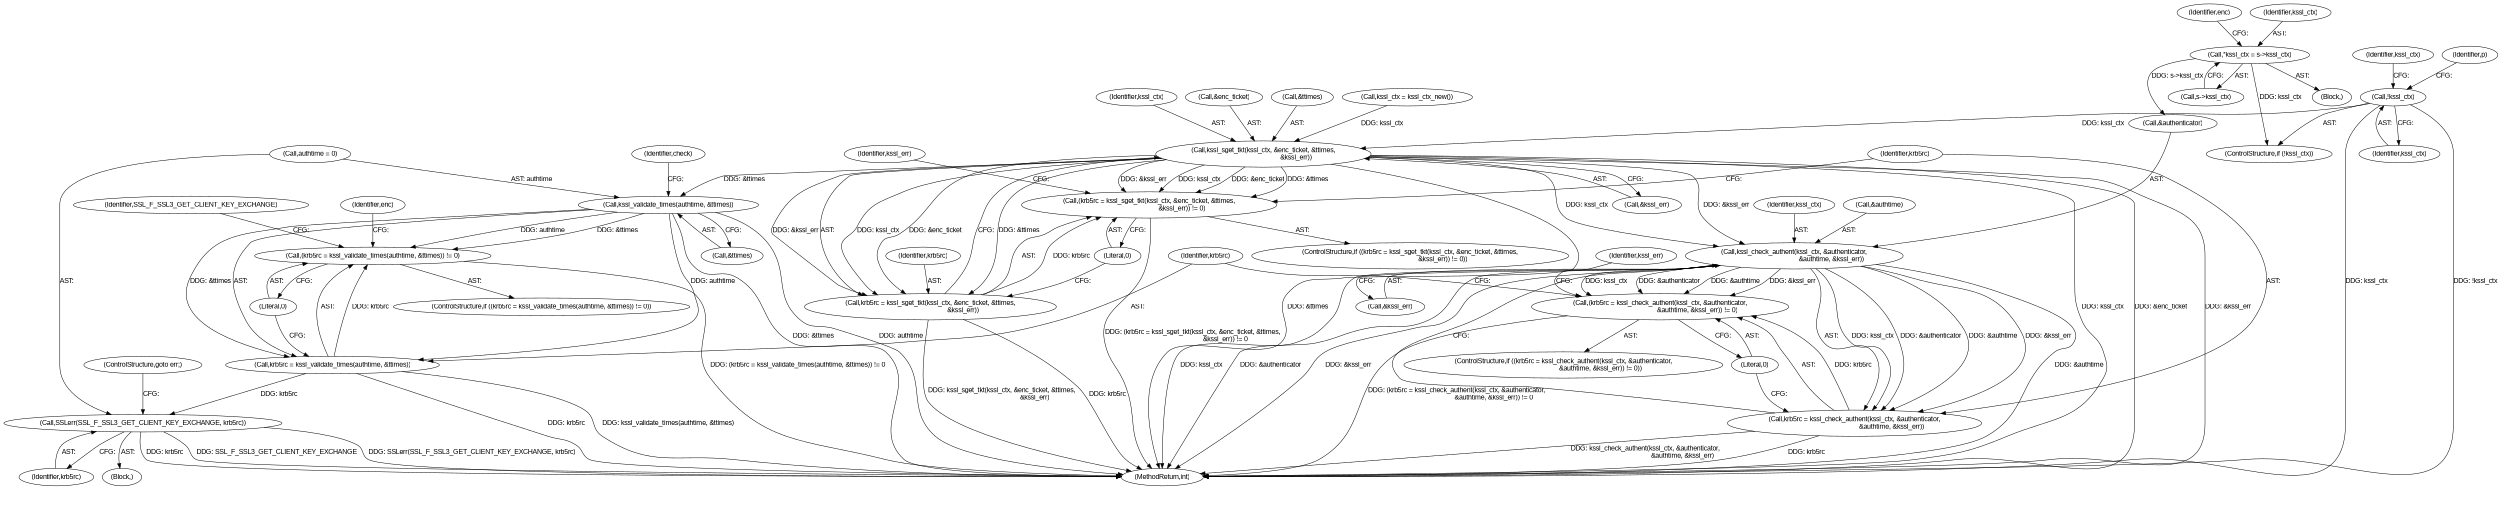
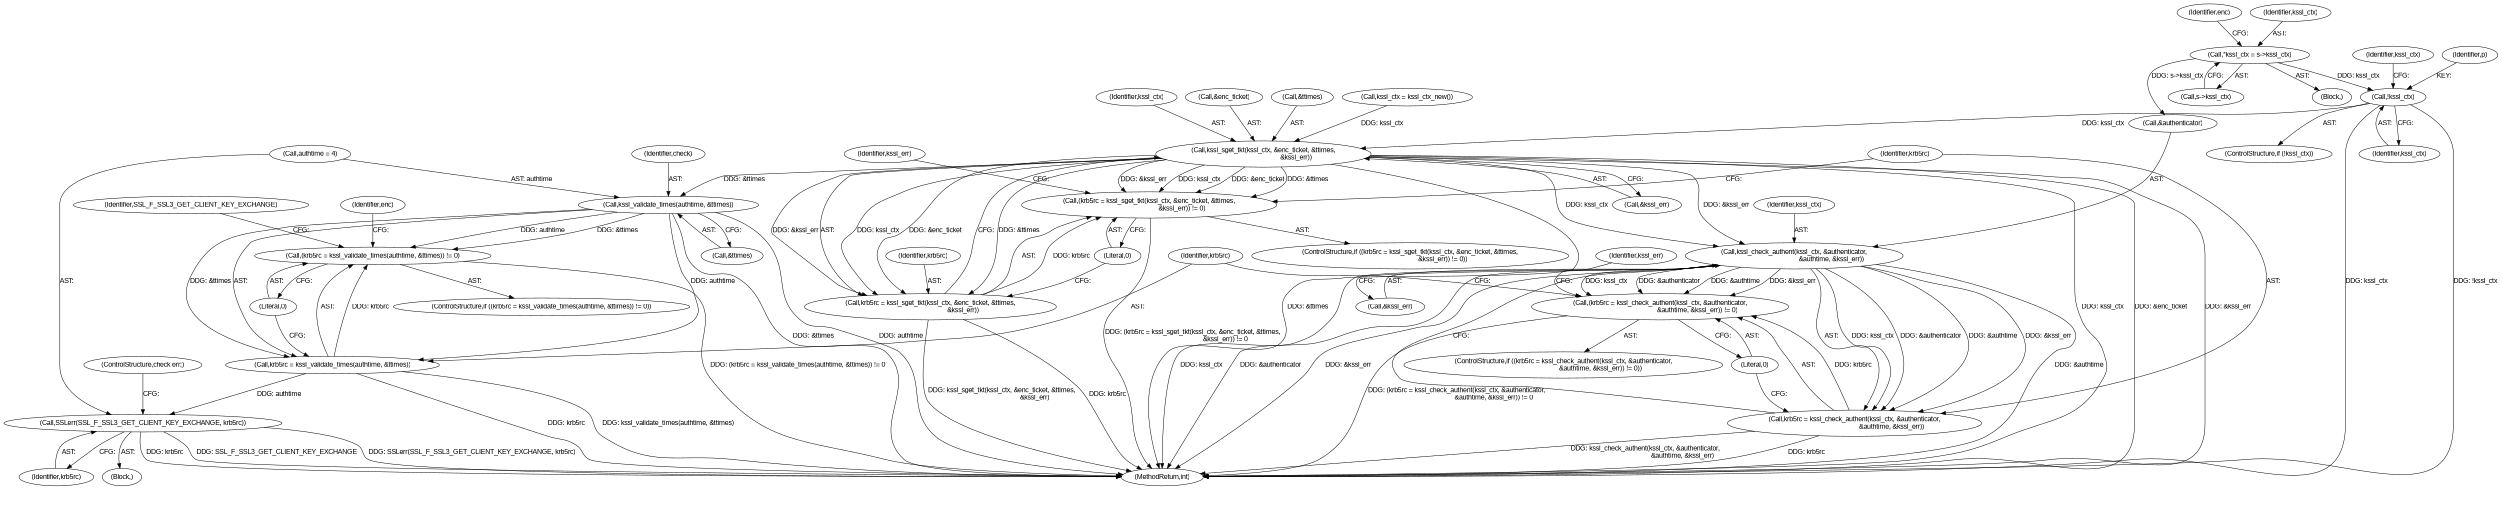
edge "(Identifier,p)" -> "(Call,!kssl_ctx)": label "CFG: " -> "KEY: "
edge "(Call,*kssl_ctx = s->kssl_ctx)" -> "(ControlStructure,if (!kssl_ctx))": now "(Call,*kssl_ctx = s->kssl_ctx)" -> "(Call,!kssl_ctx)"
node "(Call,authtime = 0)": label "(Call,authtime = 0)" -> "(Call,authtime = 4)"
edge "(Identifier,check)" -> "(Call,kssl_validate_times(authtime, &ttimes))": label "CFG: " -> "AST: "
node "(Call,&authtime)": removed
node "(ControlStructure,goto err;)": label "(ControlStructure,goto err;)" -> "(ControlStructure,check err;)"
edge "(Call,krb5rc = kssl_validate_times(authtime, &ttimes))" -> "(Call,SSLerr(SSL_F_SSL3_GET_CLIENT_KEY_EXCHANGE, krb5rc))": label "DDG: krb5rc" -> "DDG: authtime"
